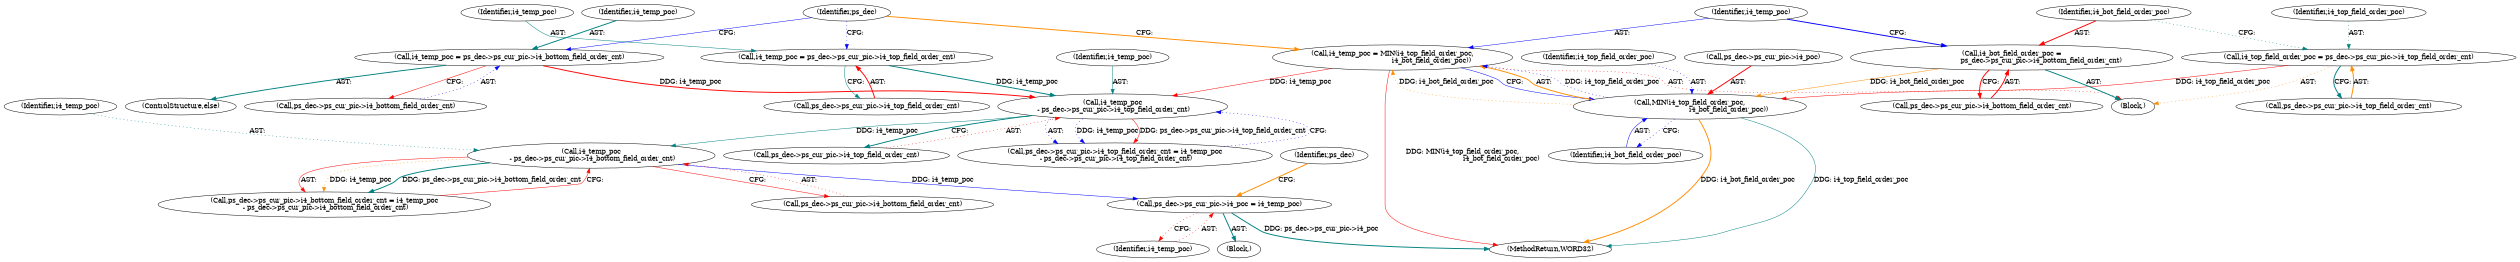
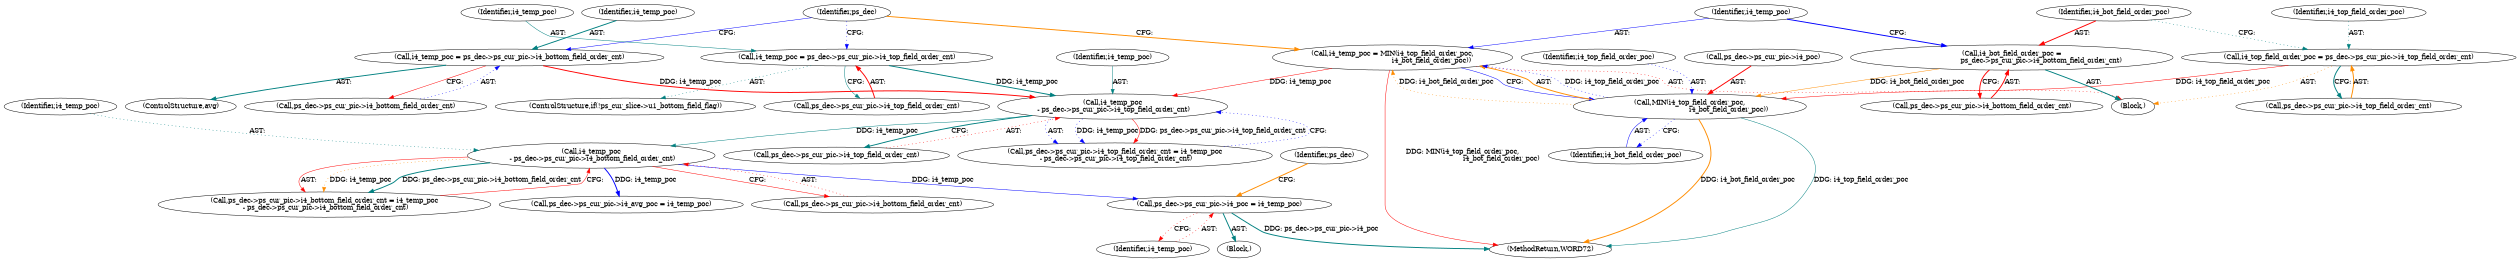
node "(ControlStructure,else)": label "(ControlStructure,else)" -> "(ControlStructure,avg)"
node "(ControlStructure,if(!ps_cur_slice->u1_bottom_field_flag))": added
node "(Call,ps_dec->ps_cur_pic->i4_avg_poc = i4_temp_poc)": added
node "(MethodReturn,WORD32)": label "(MethodReturn,WORD32)" -> "(MethodReturn,WORD72)"
